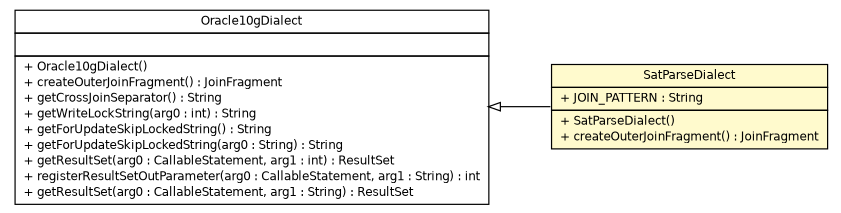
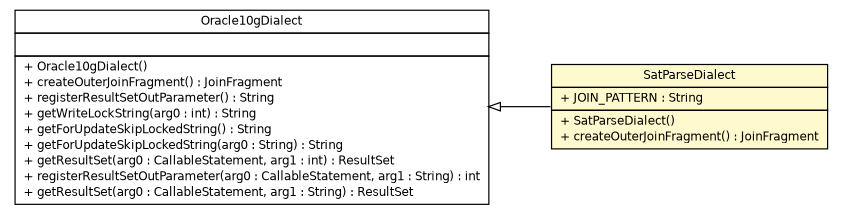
node "Oracle10gDialect": text "+ getCrossJoinSeparator() : String" -> "+ registerResultSetOutParameter() : String"
